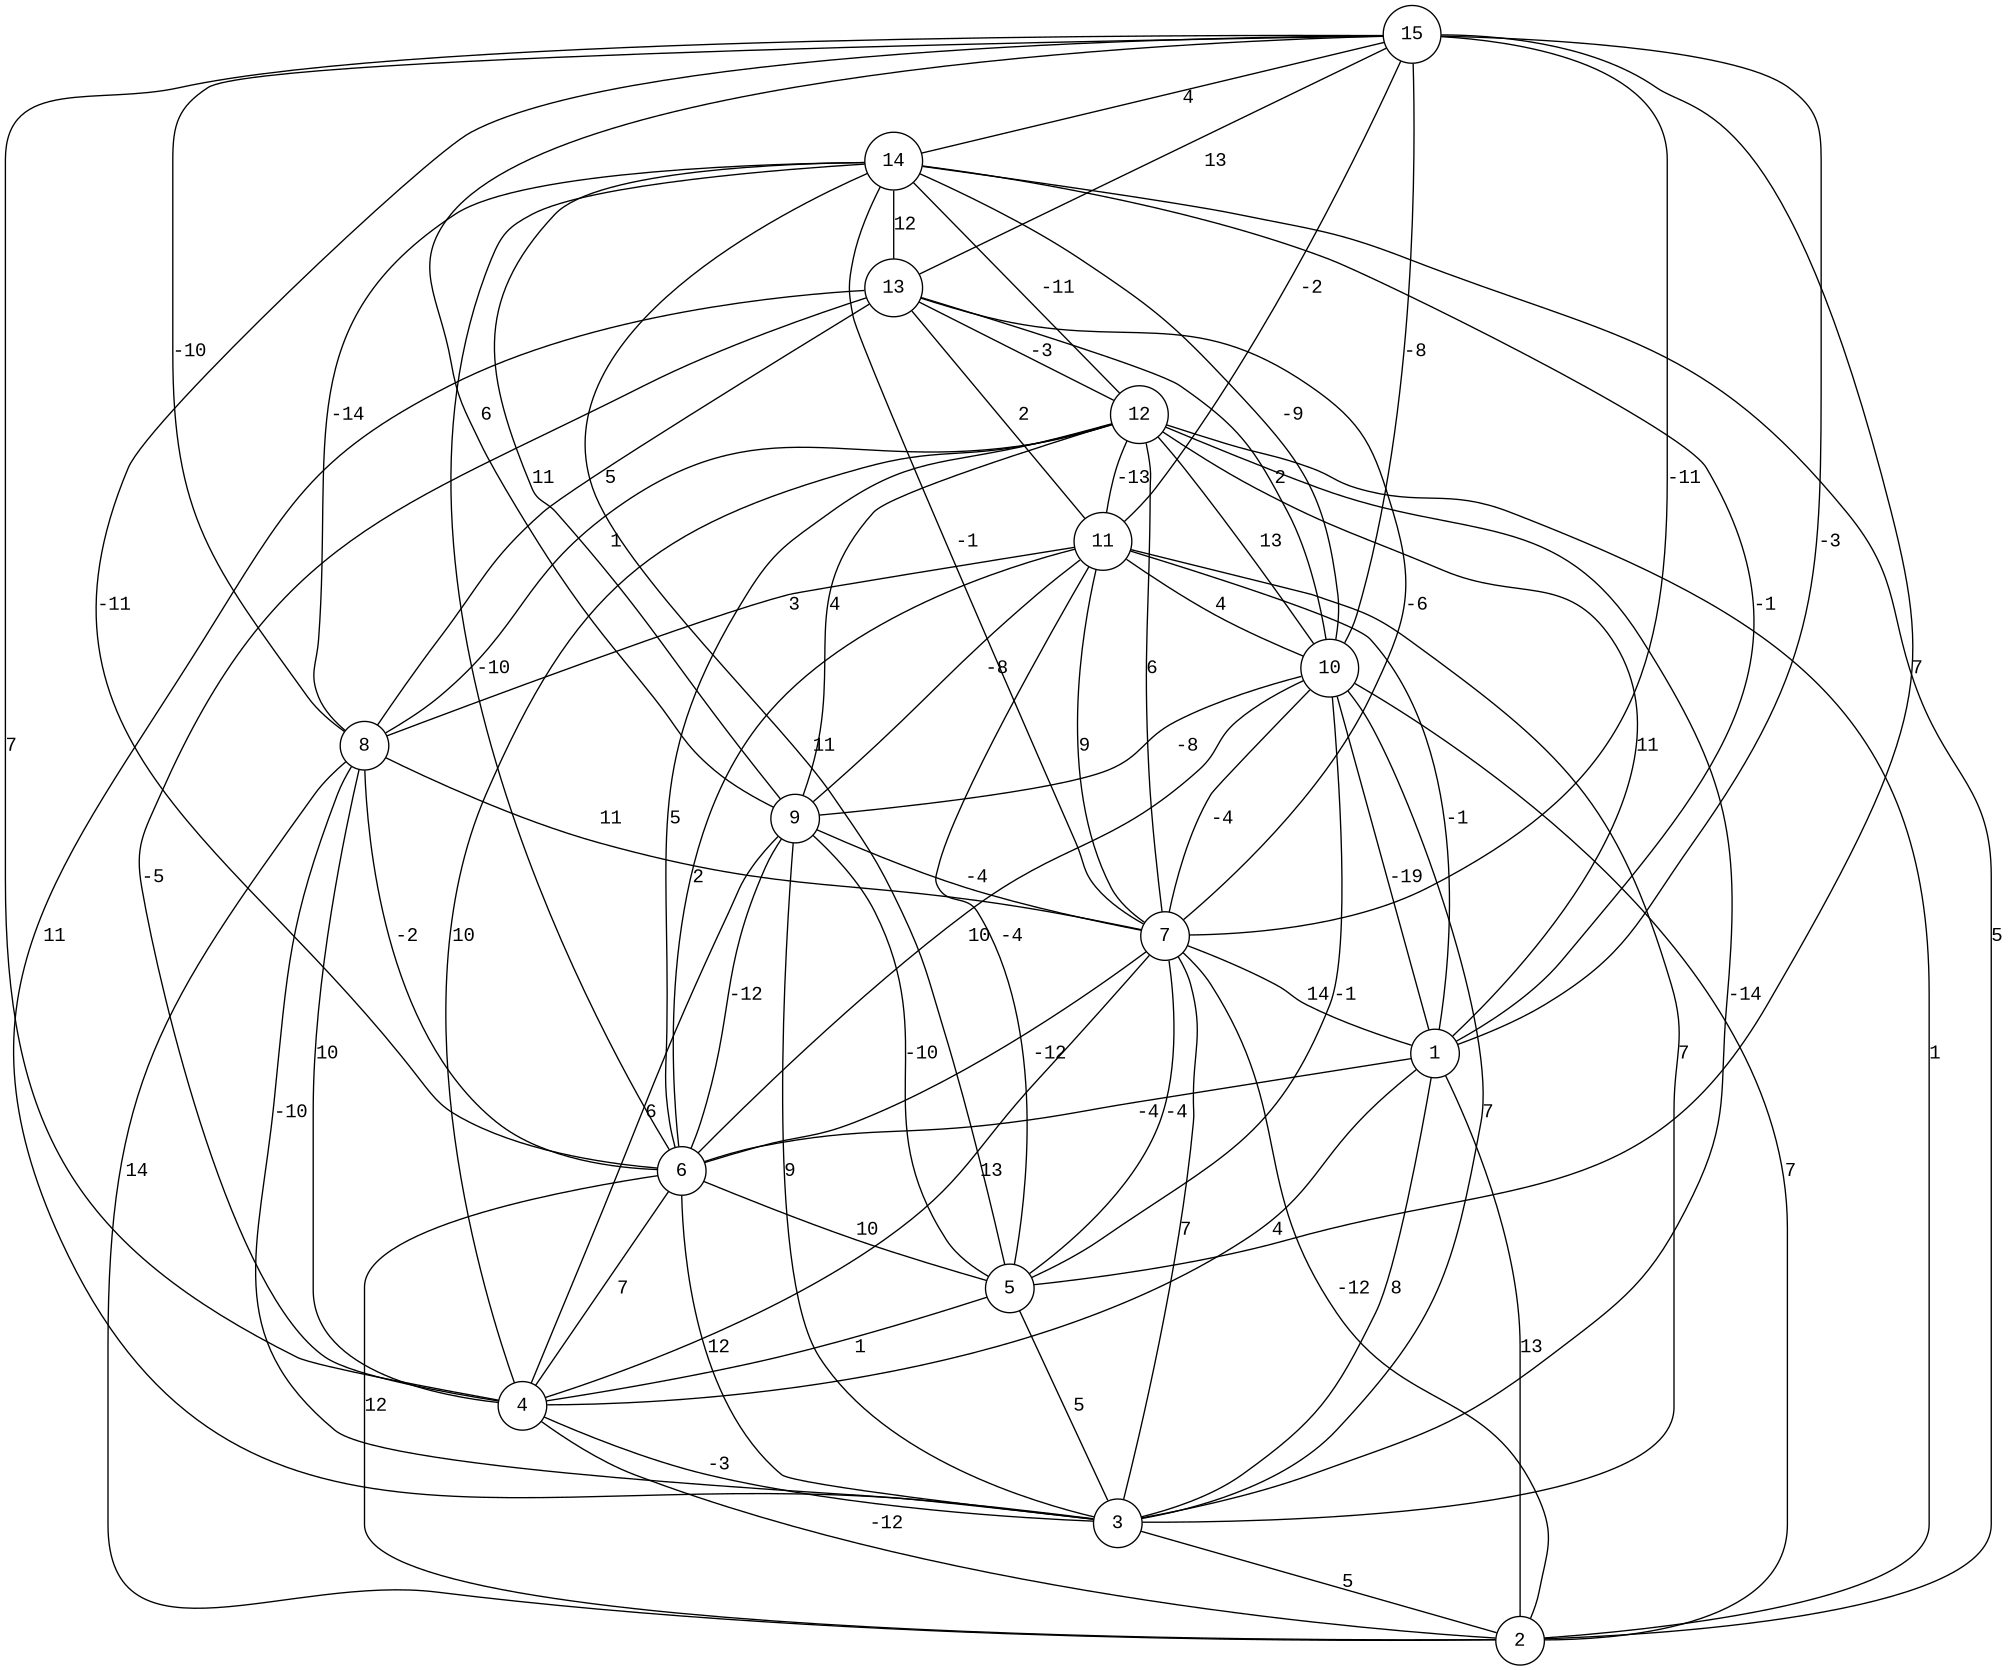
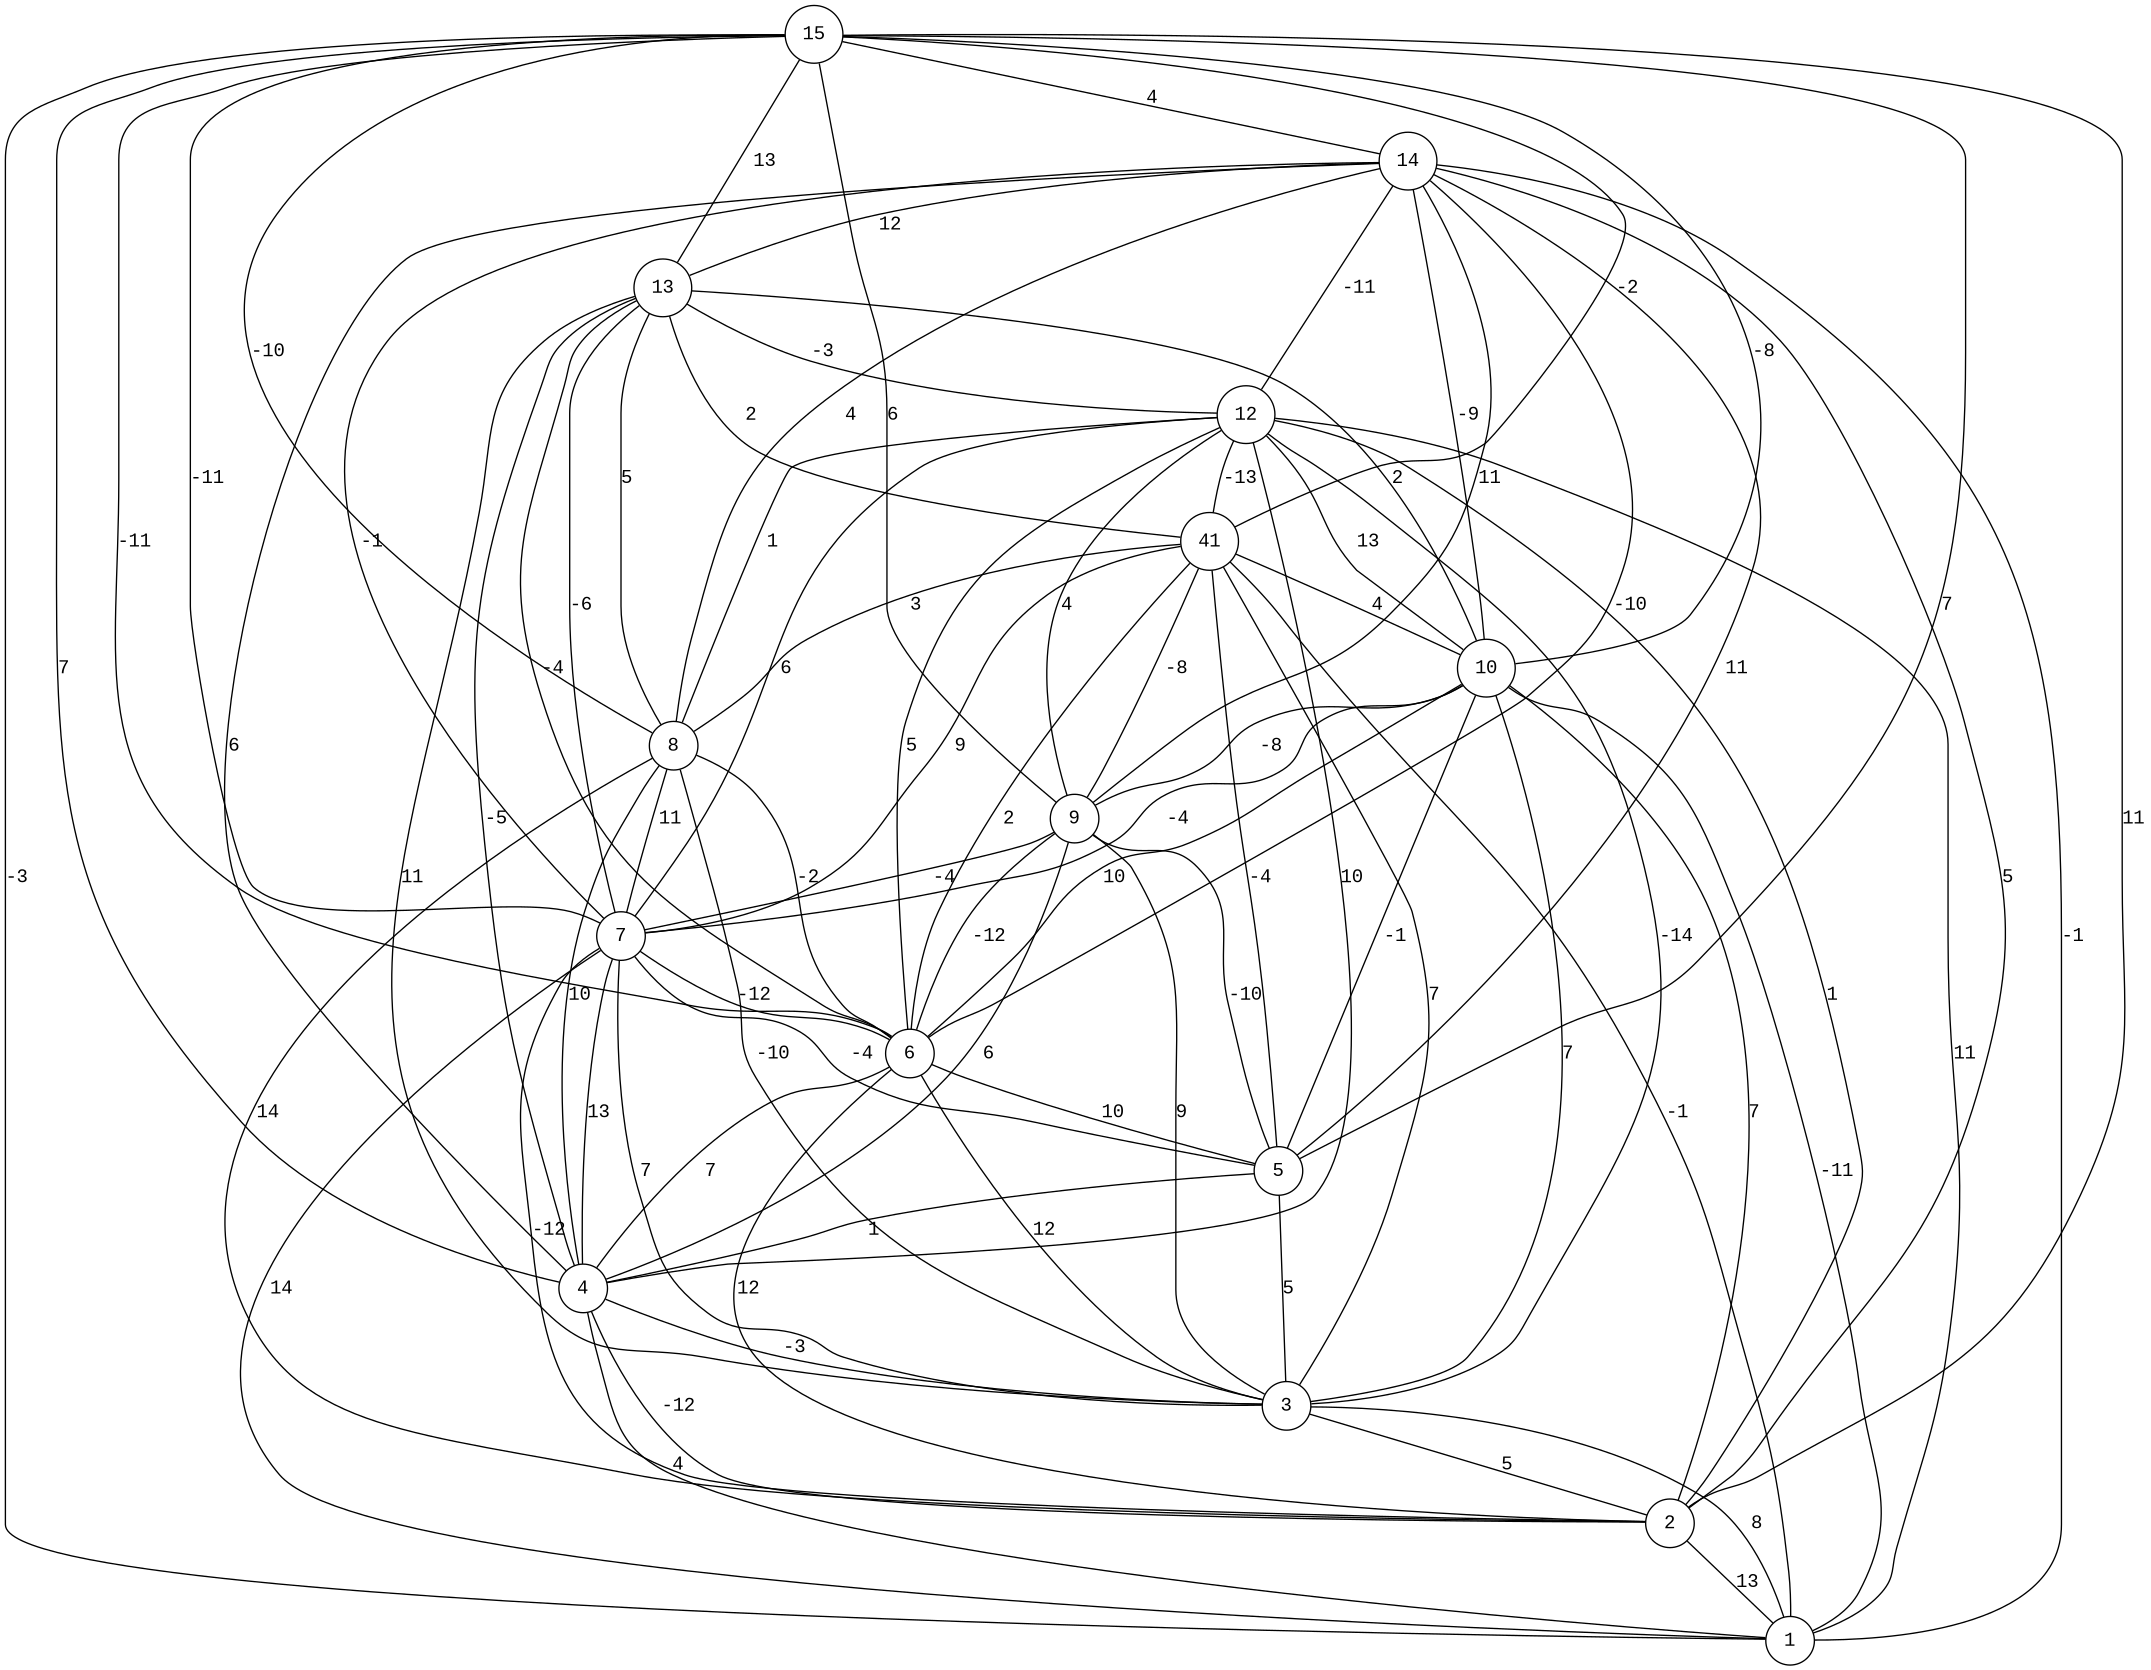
edge "15" -- "2": added, label "11"
edge "14" -- "4": added, label "6"
edge "14" -- "8": label "-14" -> "4"
node "11": label "11" -> "41"
edge "10" -- "1": label "-19" -> "-11"
edge "1" -- "6": now "13" -- "6"
